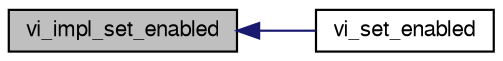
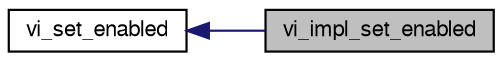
edge "vi_set_enabled" -> "vi_impl_set_enabled": reversed
